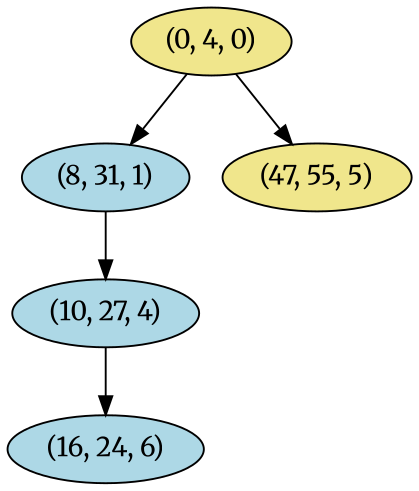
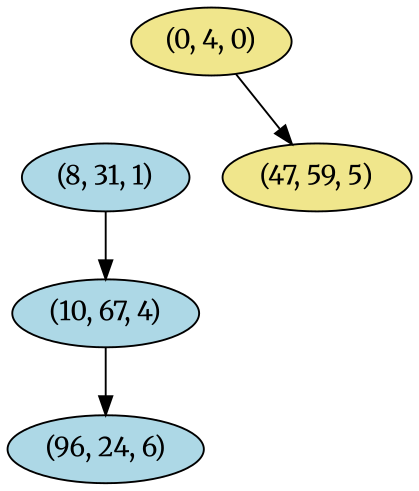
edge "(0, 4, 0)" -> "(8, 31, 1)": removed
node "(47, 55, 5)": label "(47, 55, 5)" -> "(47, 59, 5)"
node "(10, 27, 4)": label "(10, 27, 4)" -> "(10, 67, 4)"
node "(16, 24, 6)": label "(16, 24, 6)" -> "(96, 24, 6)"
